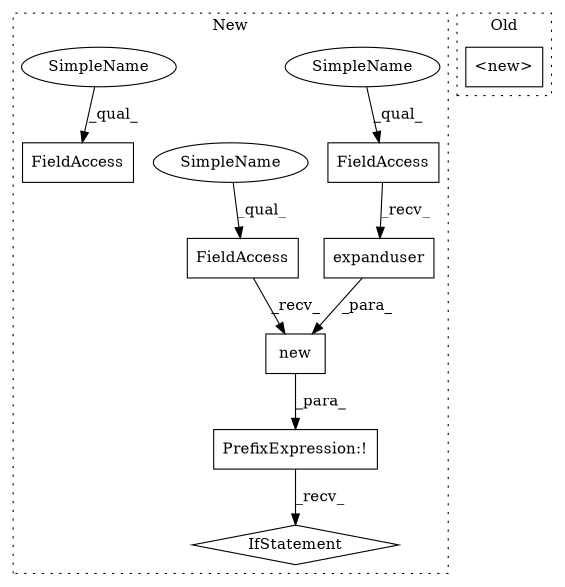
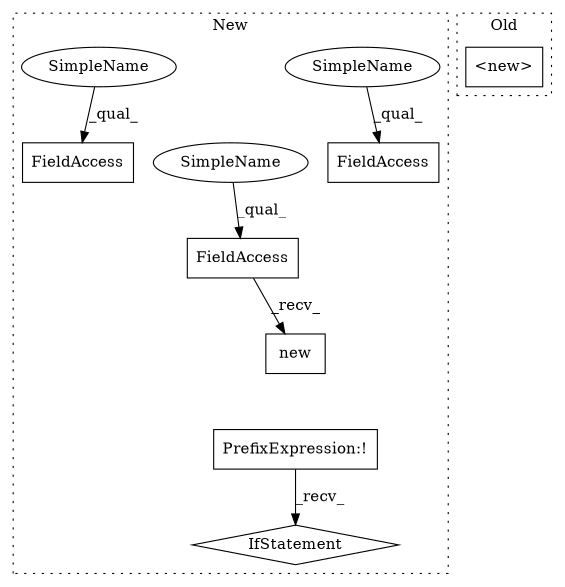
node "expanduser": removed
edge "new" -> "PrefixExpression:!": removed, label "_para_"
